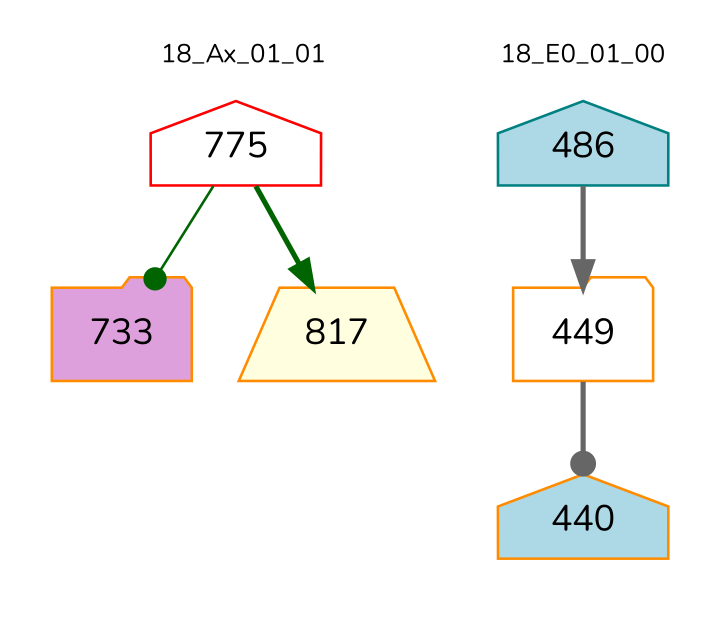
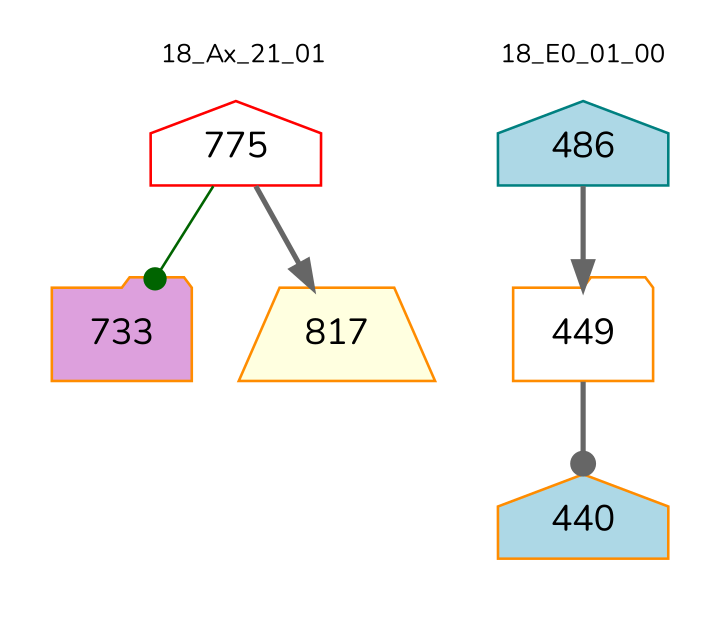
cluster "18_Ax_01_01": label "18_Ax_01_01" -> "18_Ax_21_01"
edge "775" -> "817": color darkgreen -> gray40
